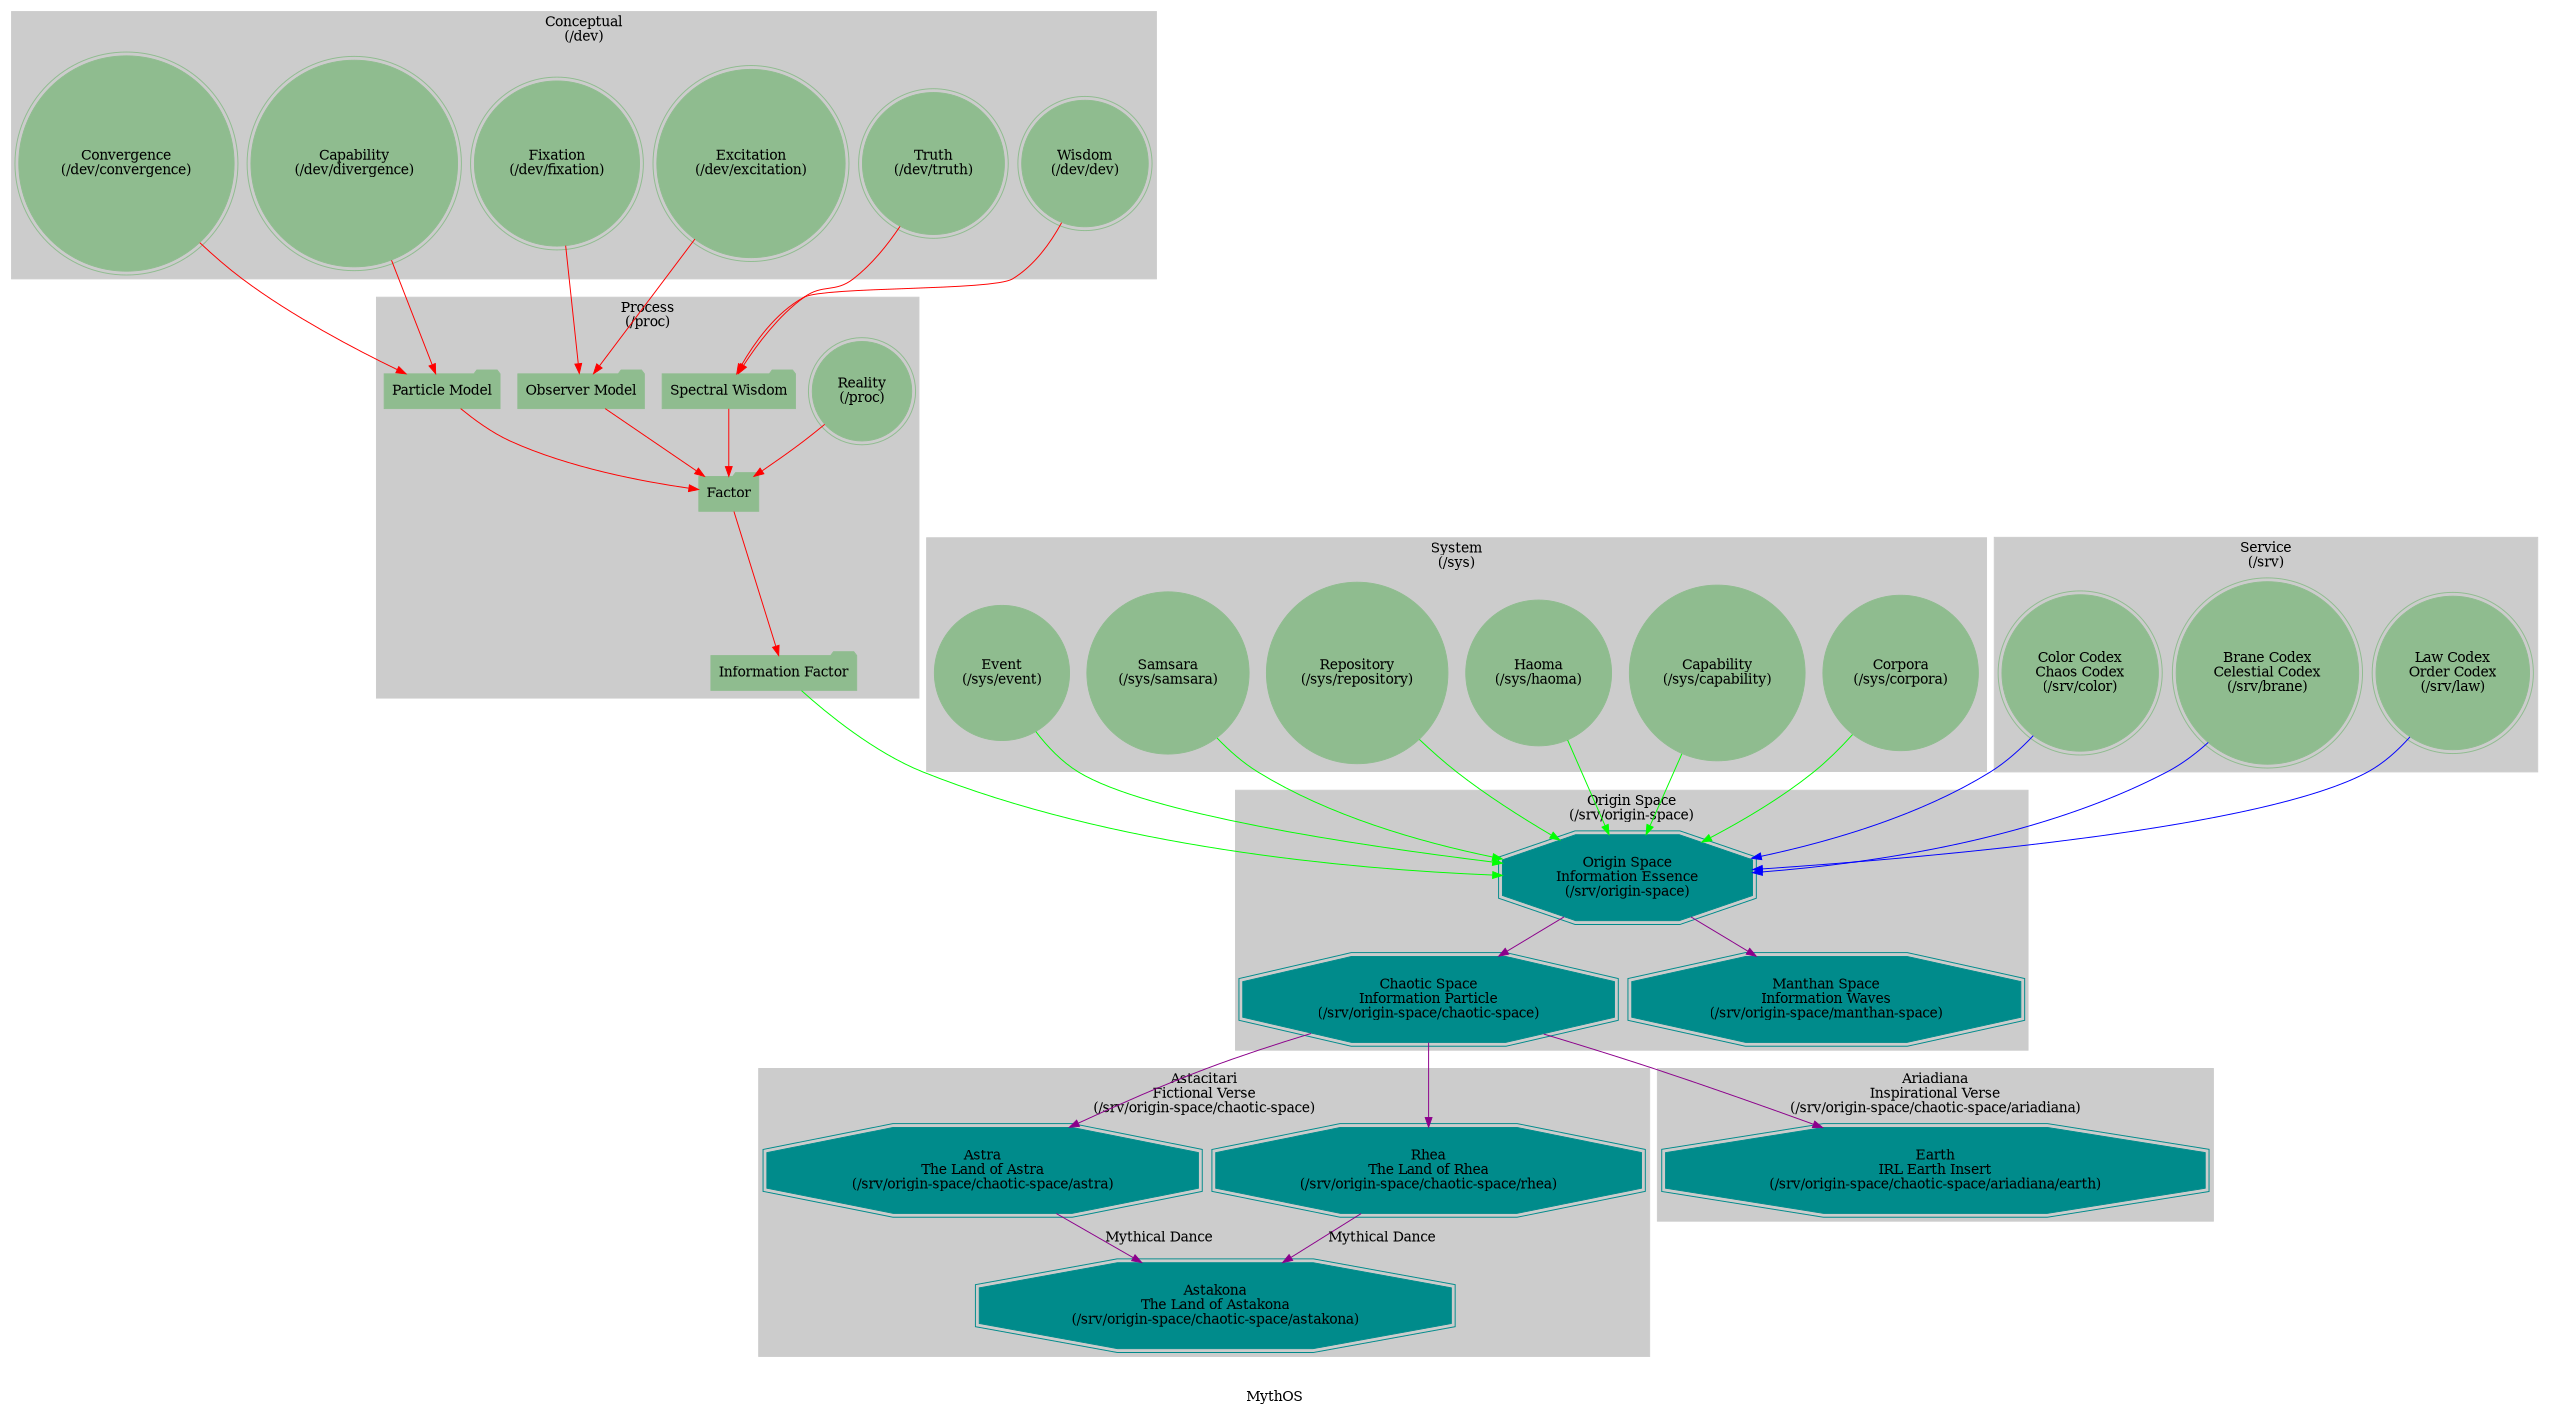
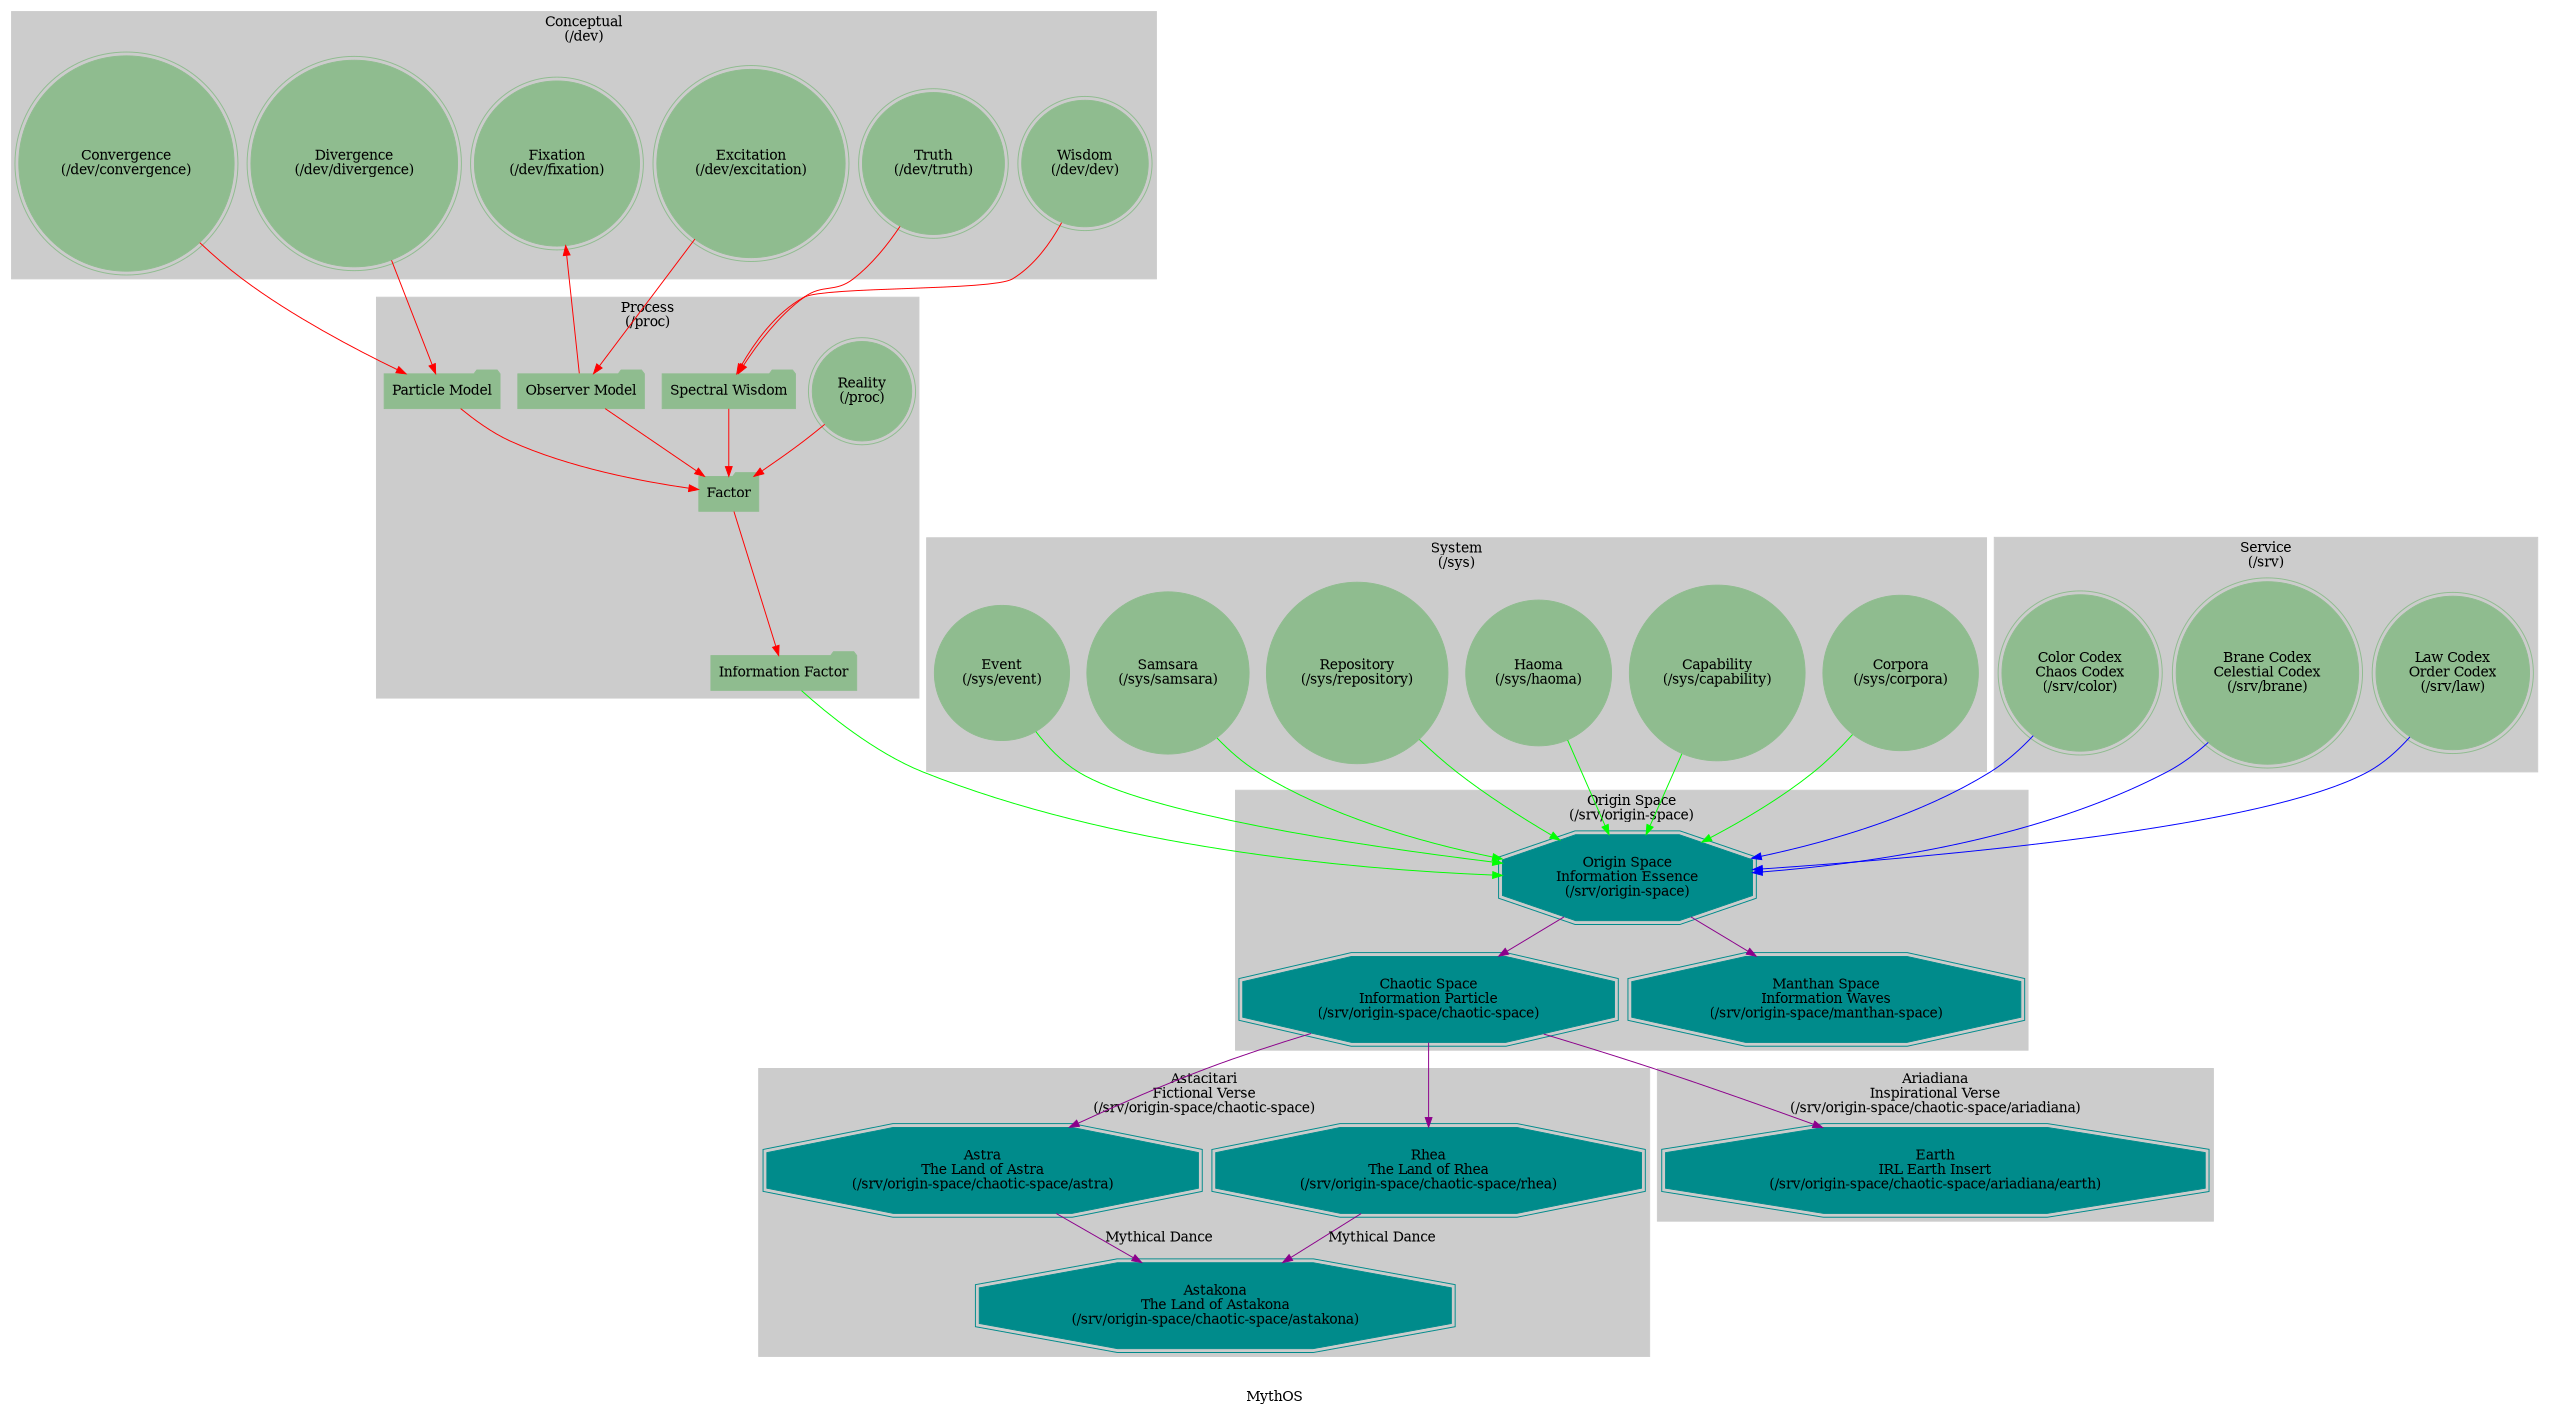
node "Capability (/dev/divergence)": label "Capability (/dev/divergence)" -> "Divergence (/dev/divergence)"
edge "Fixation (/dev/fixation)" -> "Observer Model": reversed
